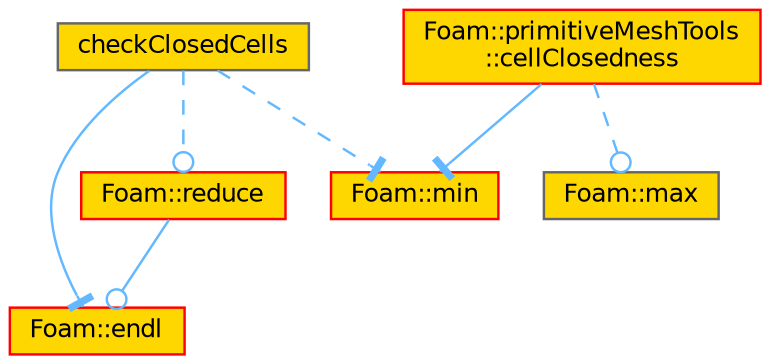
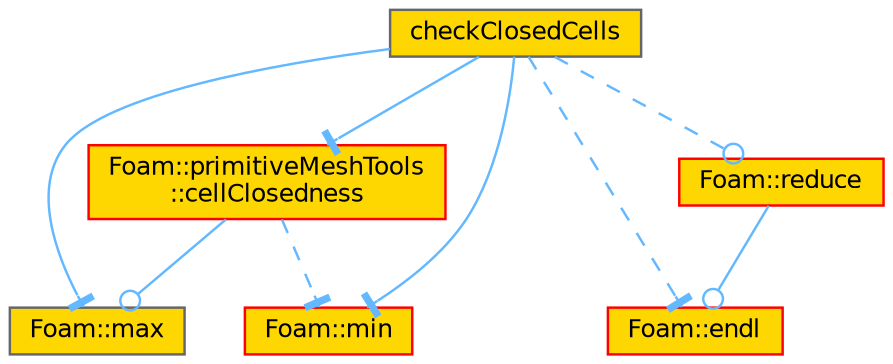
edge "checkClosedCells" -> "Foam::primitiveMeshTools ::cellClosedness": added
edge "checkClosedCells" -> "Foam::max": added
edge "checkClosedCells" -> "Foam::min": style dashed -> solid
edge "Foam::primitiveMeshTools ::cellClosedness" -> "Foam::max": style dashed -> solid
edge "Foam::primitiveMeshTools ::cellClosedness" -> "Foam::min": style solid -> dashed
edge "checkClosedCells" -> "Foam::endl": style solid -> dashed
